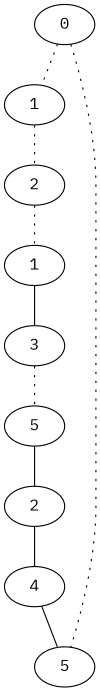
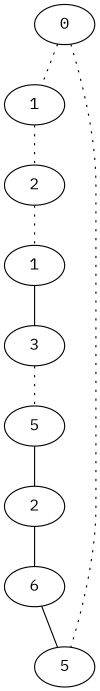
node "4": label "4" -> "6"
